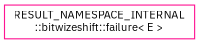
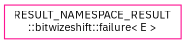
node "RESULT_NAMESPACE_INTERNAL ::bitwizeshift::failure< E >": label "RESULT_NAMESPACE_INTERNAL ::bitwizeshift::failure< E >" -> "RESULT_NAMESPACE_RESULT ::bitwizeshift::failure< E >"
